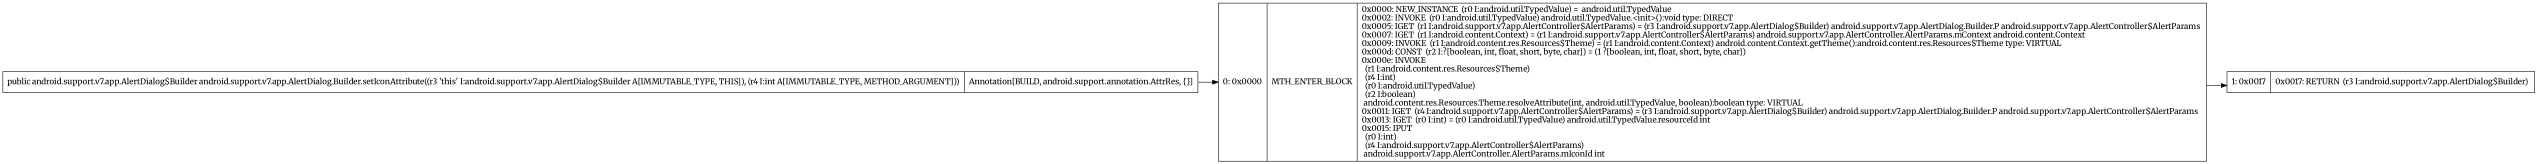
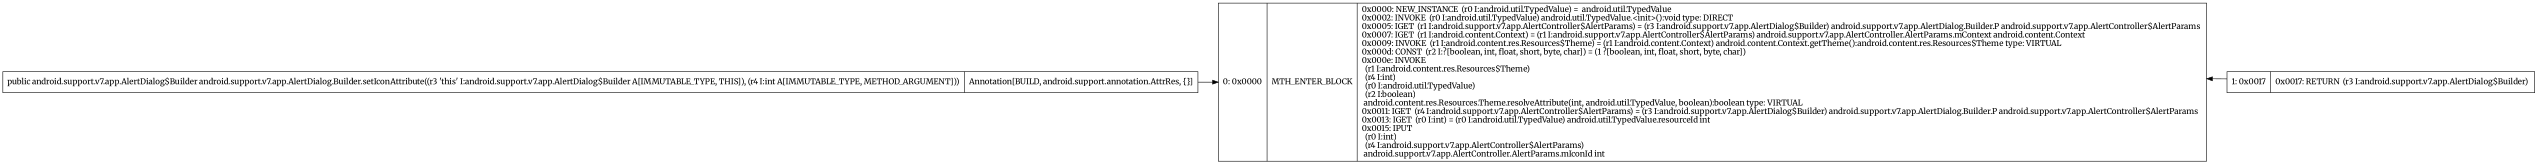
edge "0: 0x0000" -> "1: 0x0017": reversed
